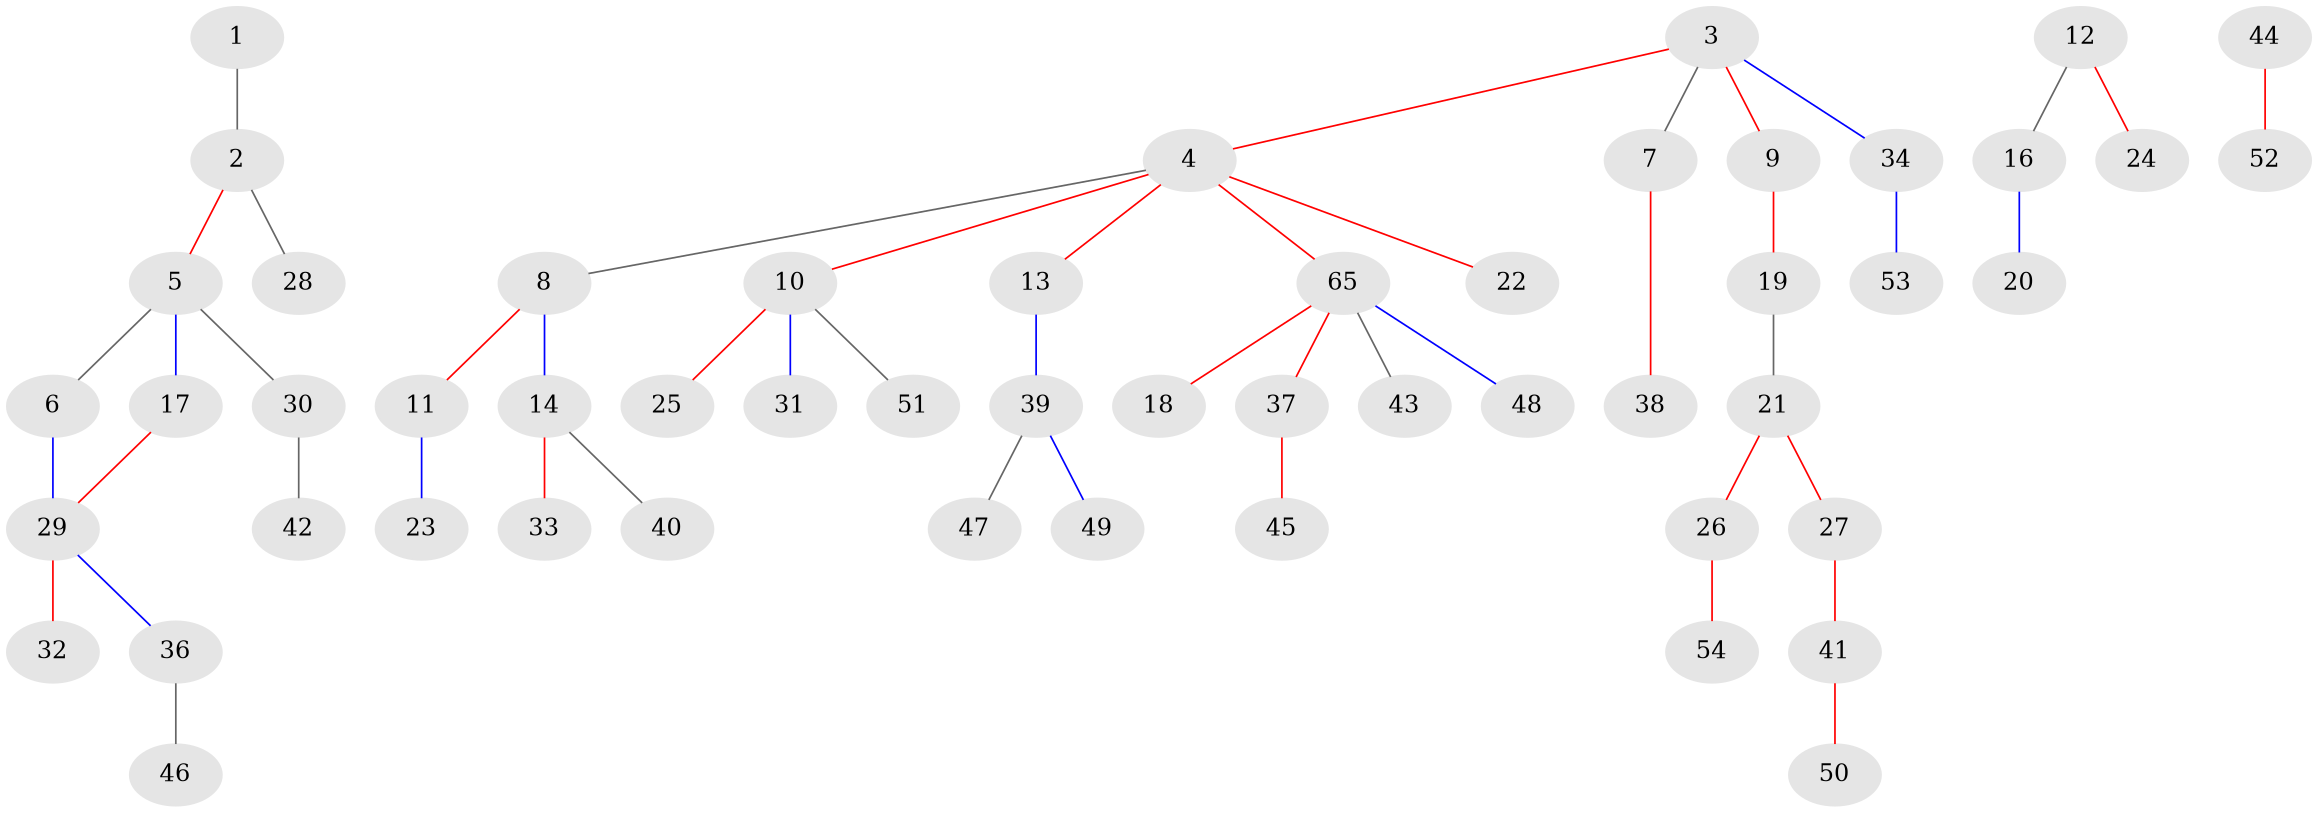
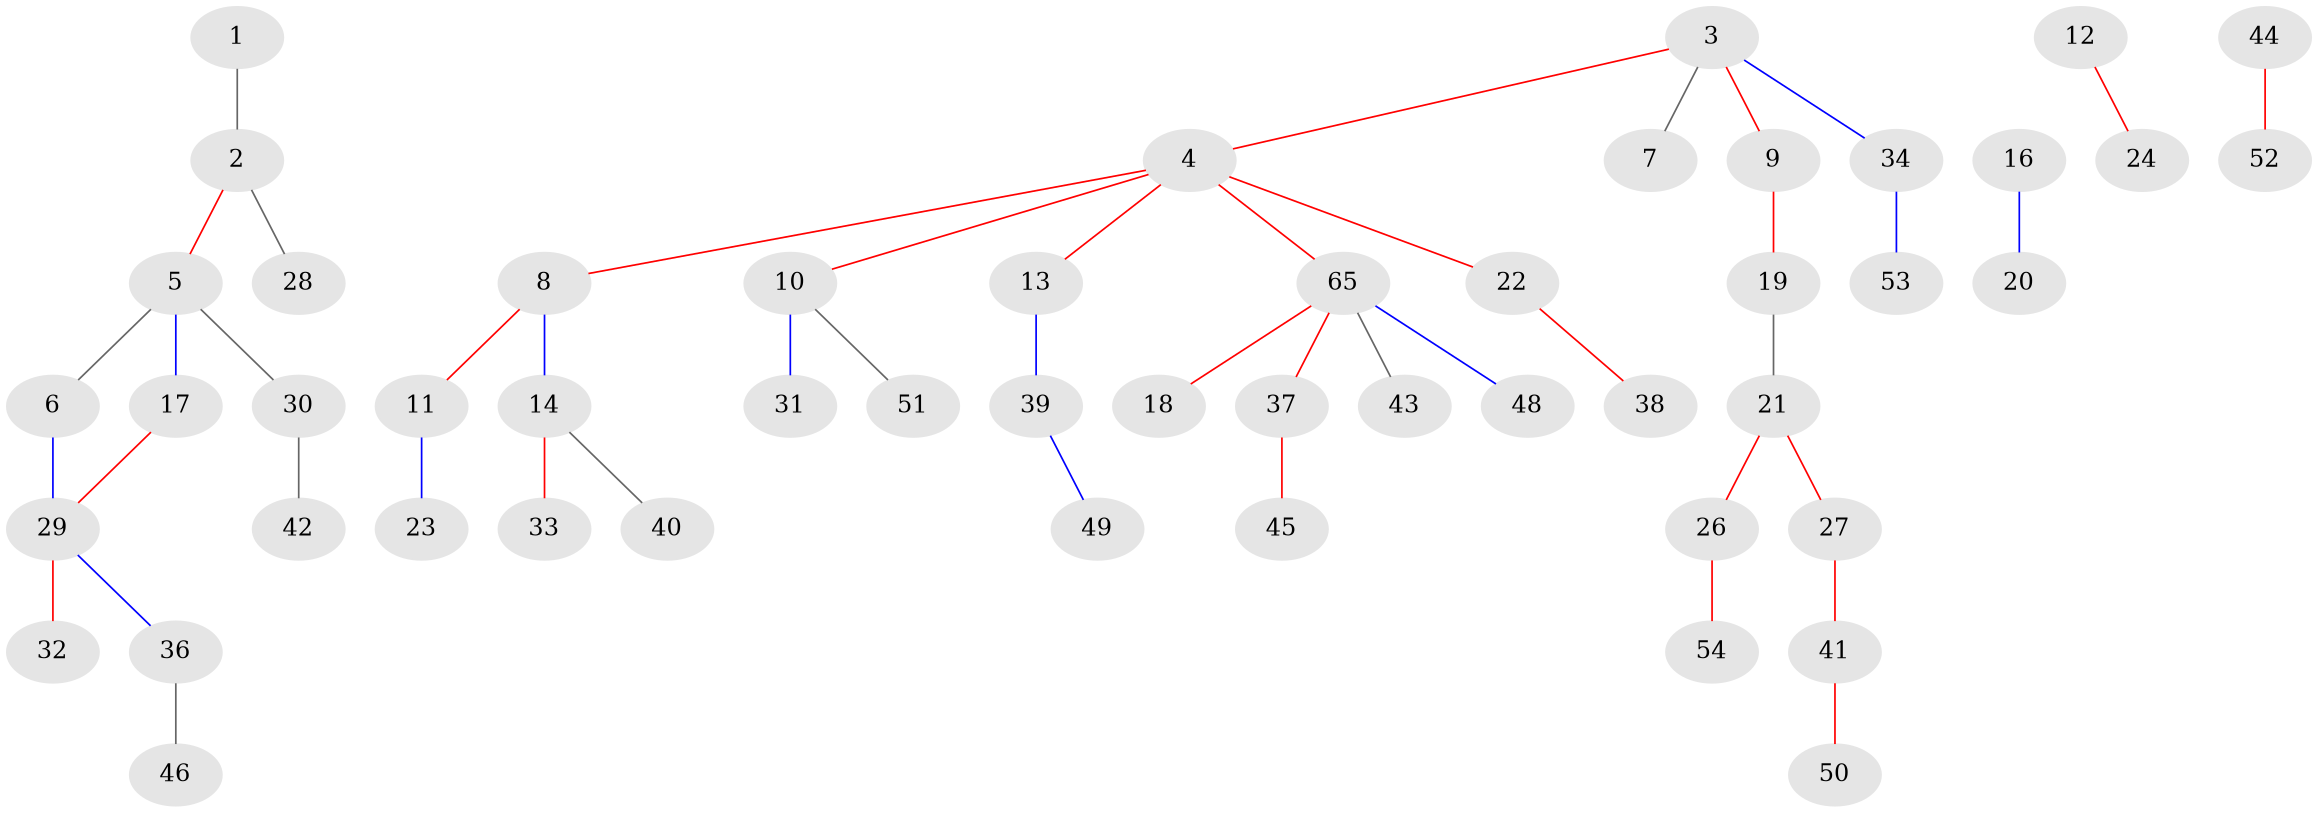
edge "12" -- "16": removed
edge "4" -- "8": color gray40 -> red
edge "7" -- "38": now "22" -- "38"
node "25": removed
node "47": removed
